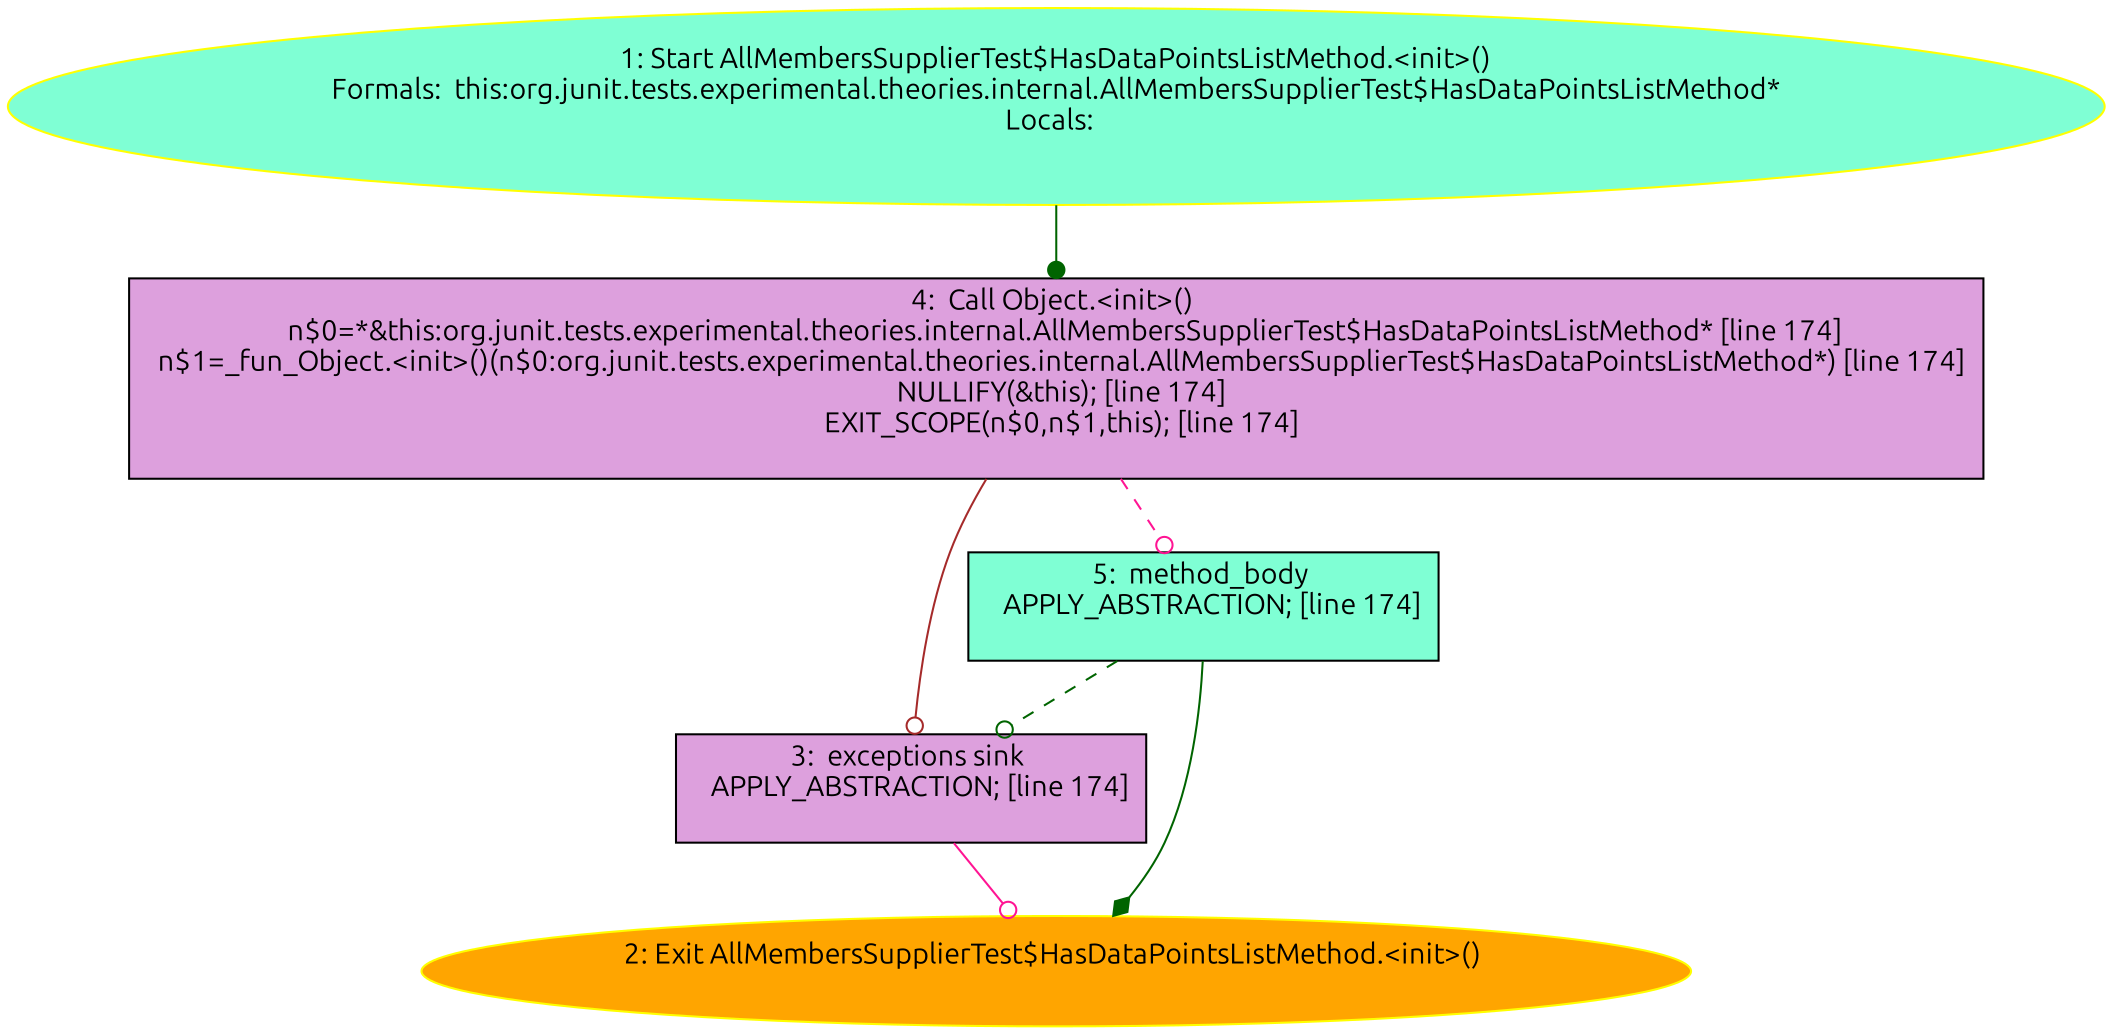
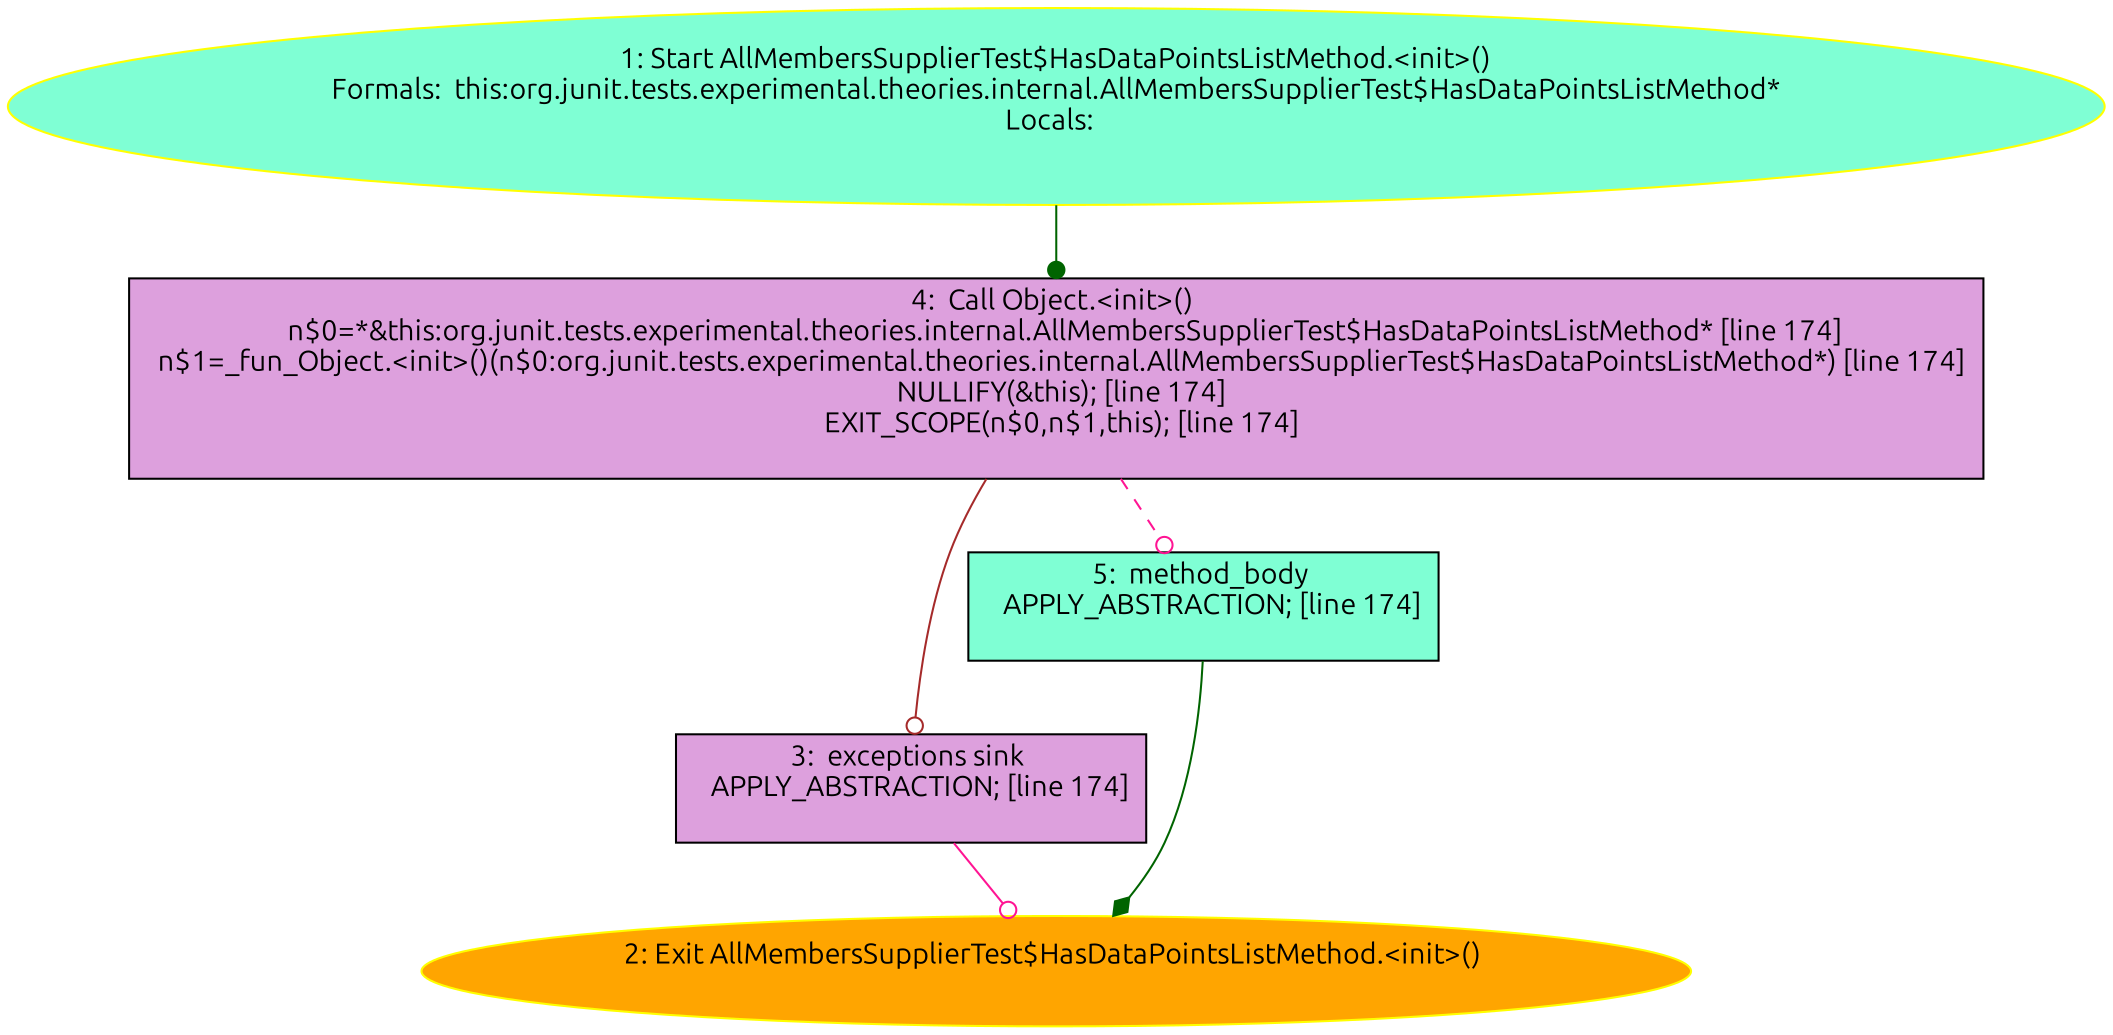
edge "5:  method_body APPLY_ABSTRACTION; [line 174]" -> "3:  exceptions sink APPLY_ABSTRACTION; [line 174]": removed
